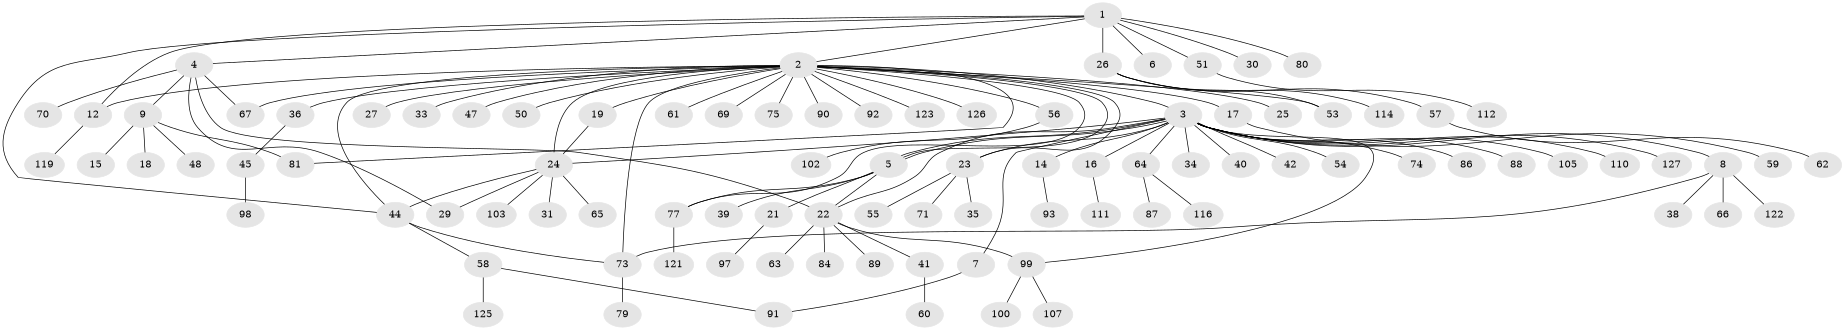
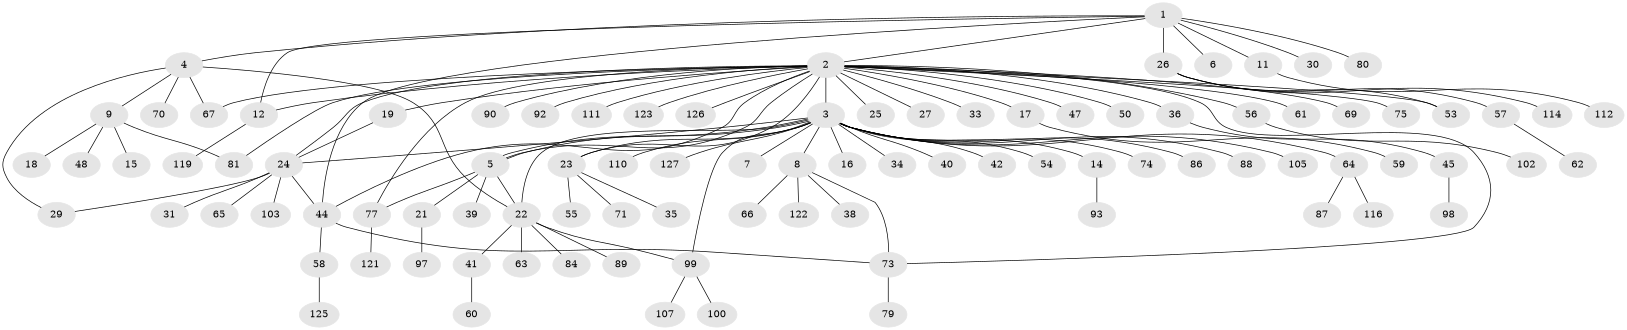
node "51": label "51" -> "11"
edge "16" -- "111": now "2" -- "111"
node "91": removed
